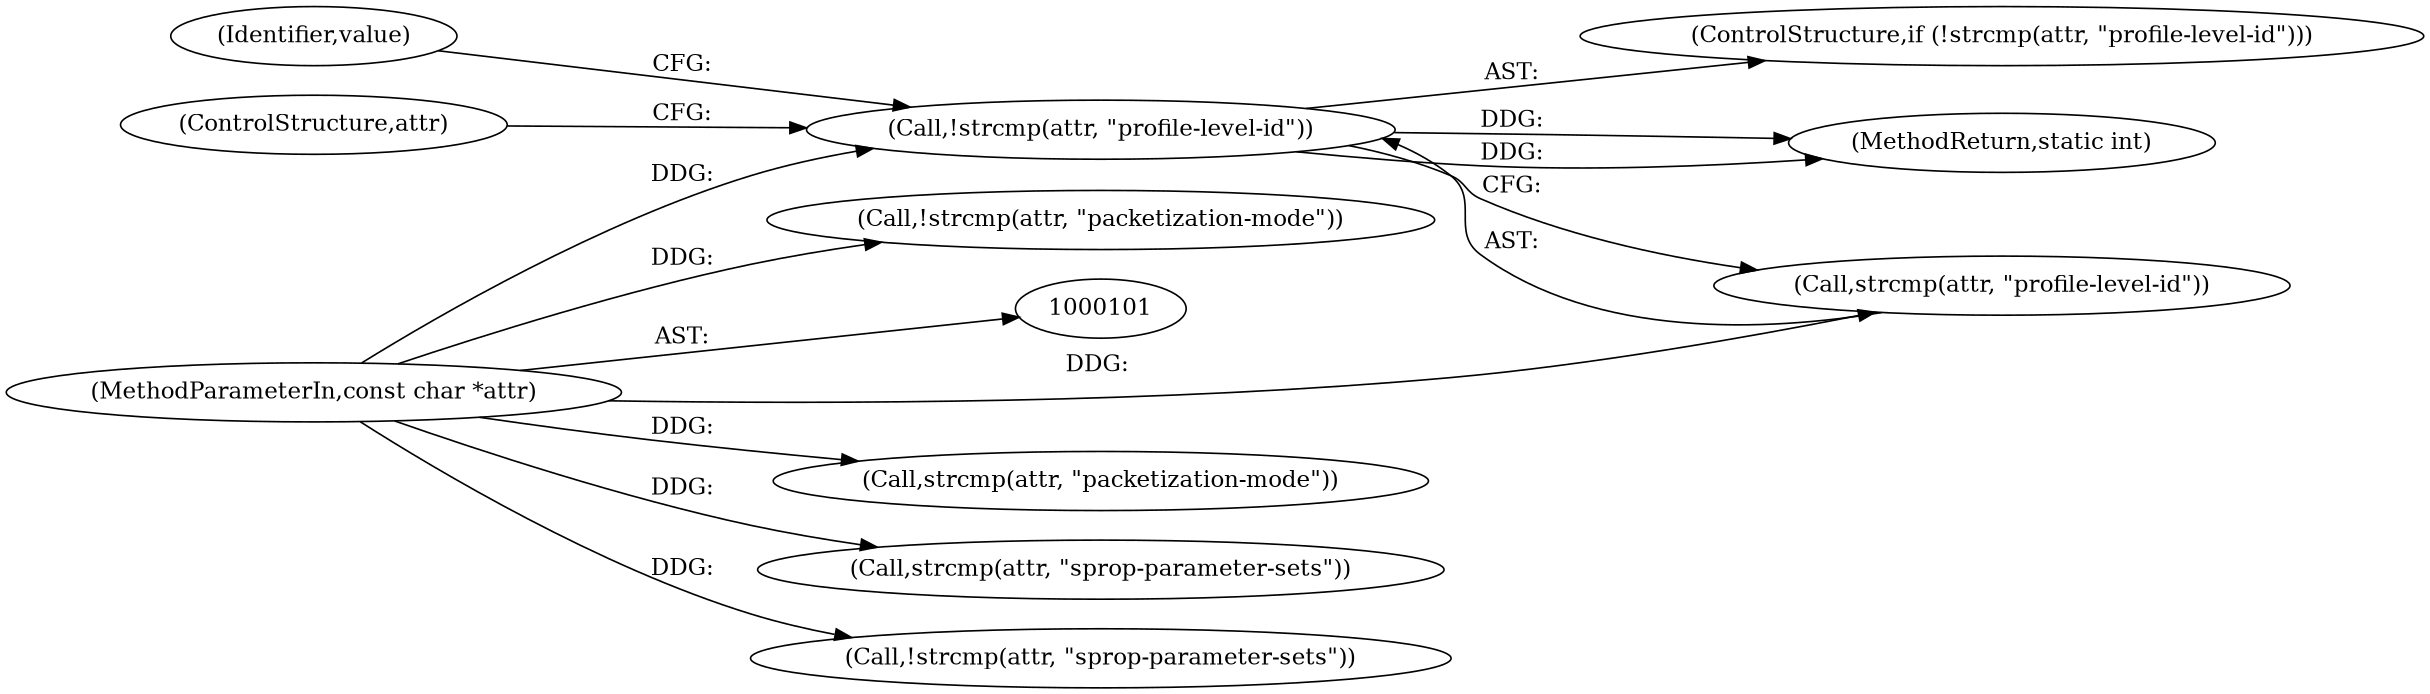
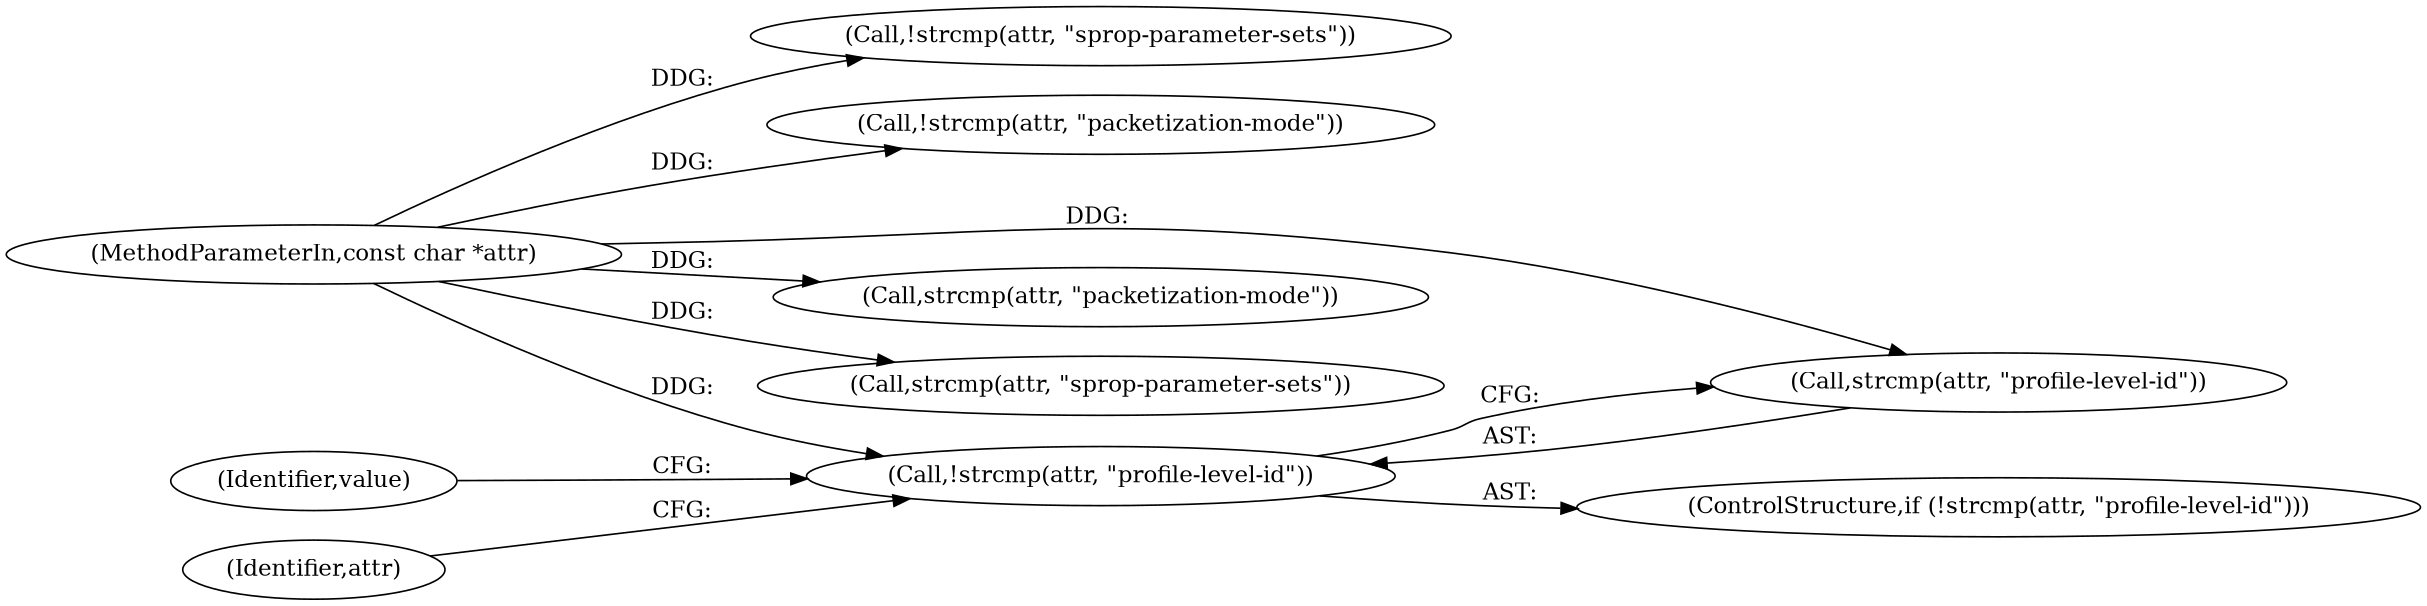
node "(ControlStructure,attr)": label "(ControlStructure,attr)" -> "(Identifier,attr)"
node "(MethodReturn,static int)": removed
node "1000101": removed
